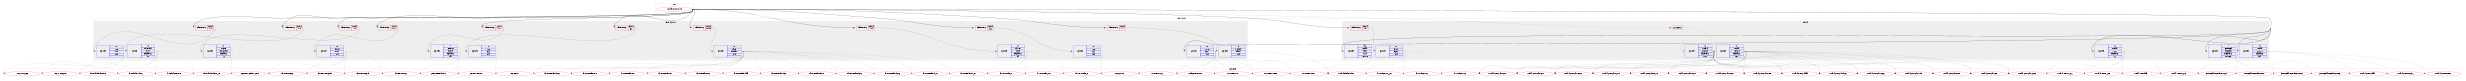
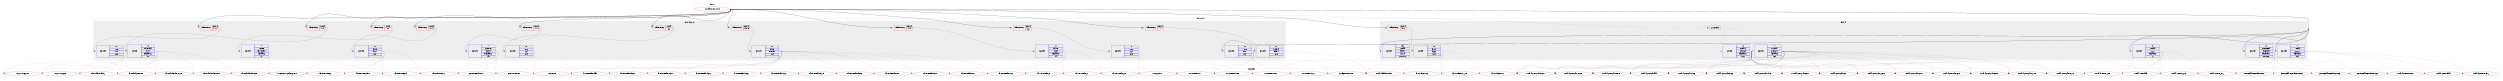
node "dev-scheme/guile-2.0.13-r2": added
